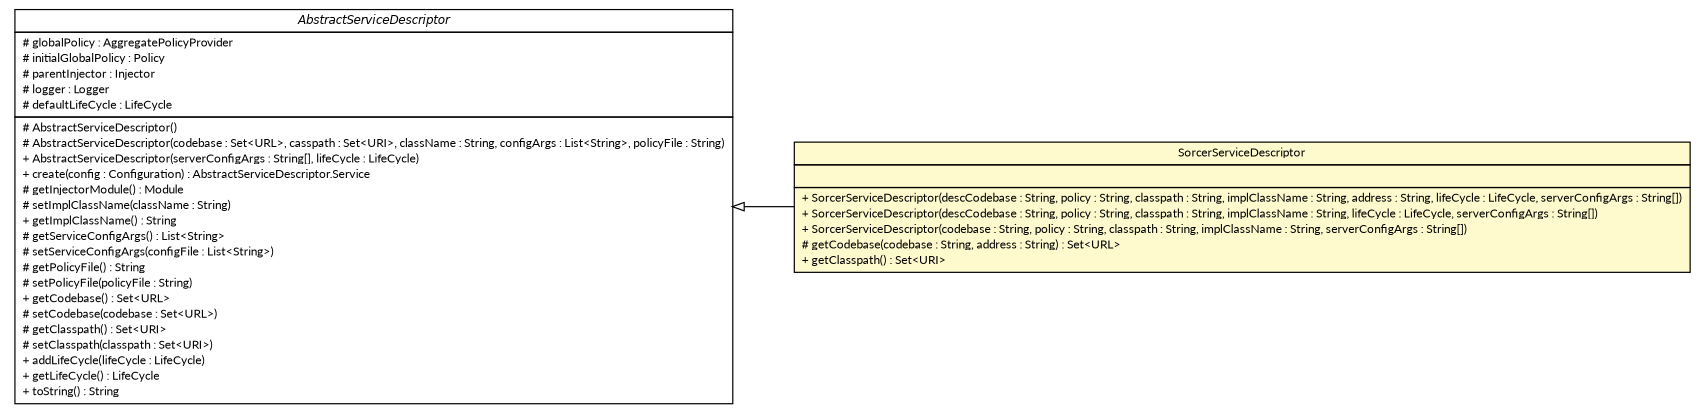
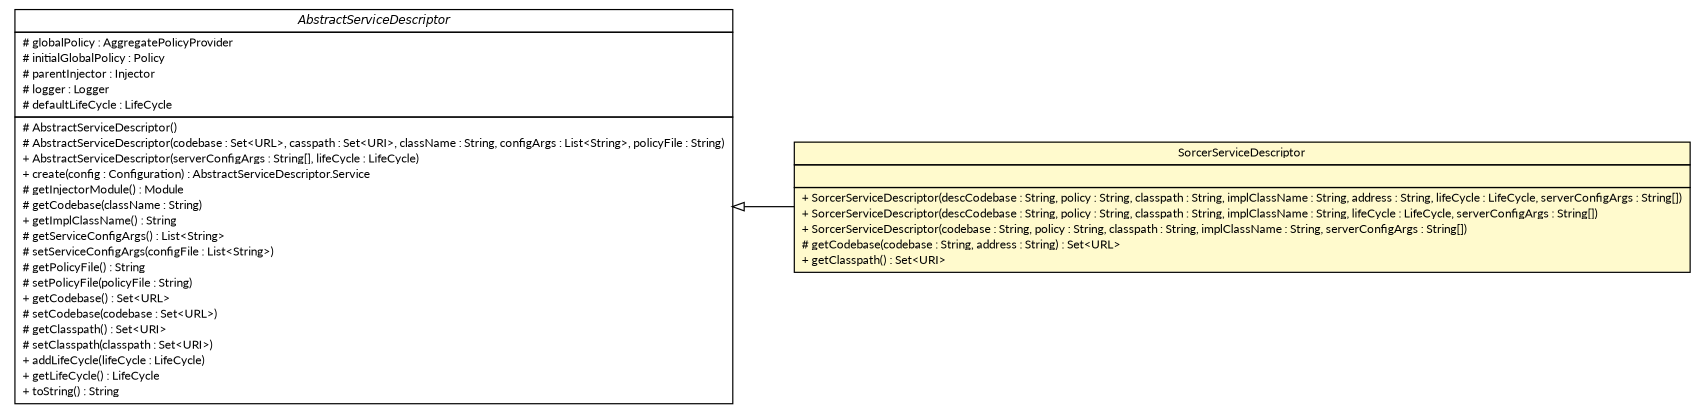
node "AbstractServiceDescriptor": text "# setImplClassName(className : String)" -> "# getCodebase(className : String)"
